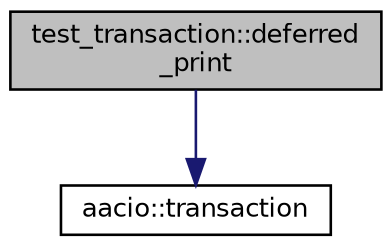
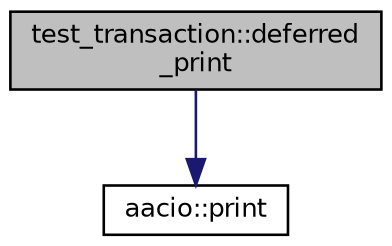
node "aacio::transaction": label "aacio::transaction" -> "aacio::print"
